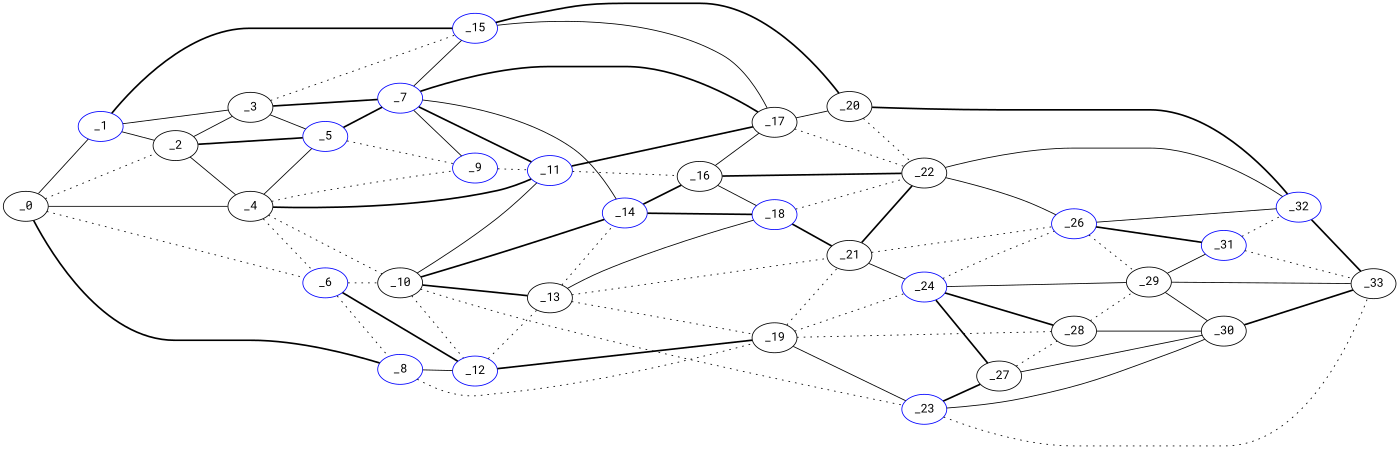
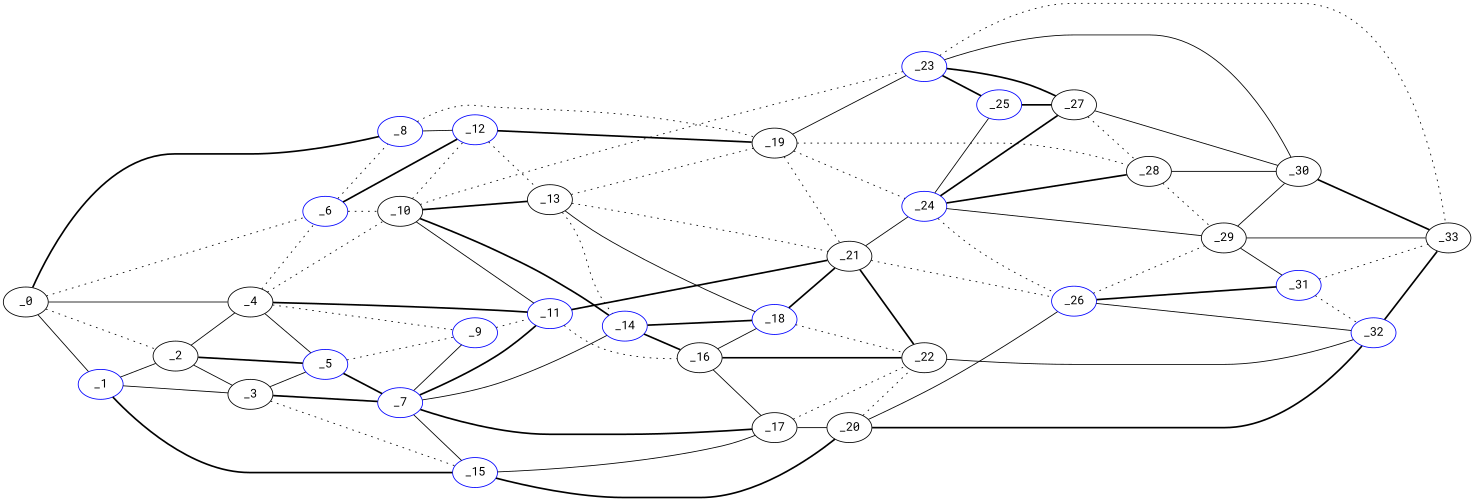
node "_25": added
edge "_17" -- "_11": now "_21" -- "_11"
edge "_22" -- "_26": now "_20" -- "_26"
